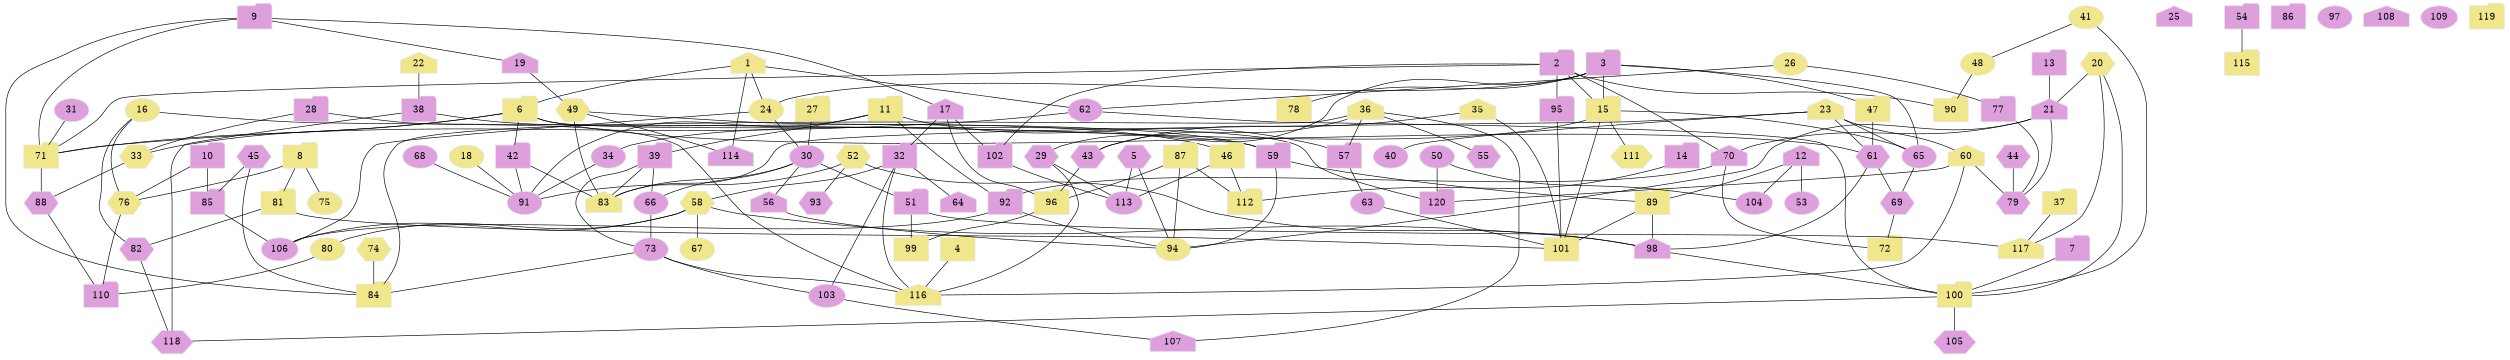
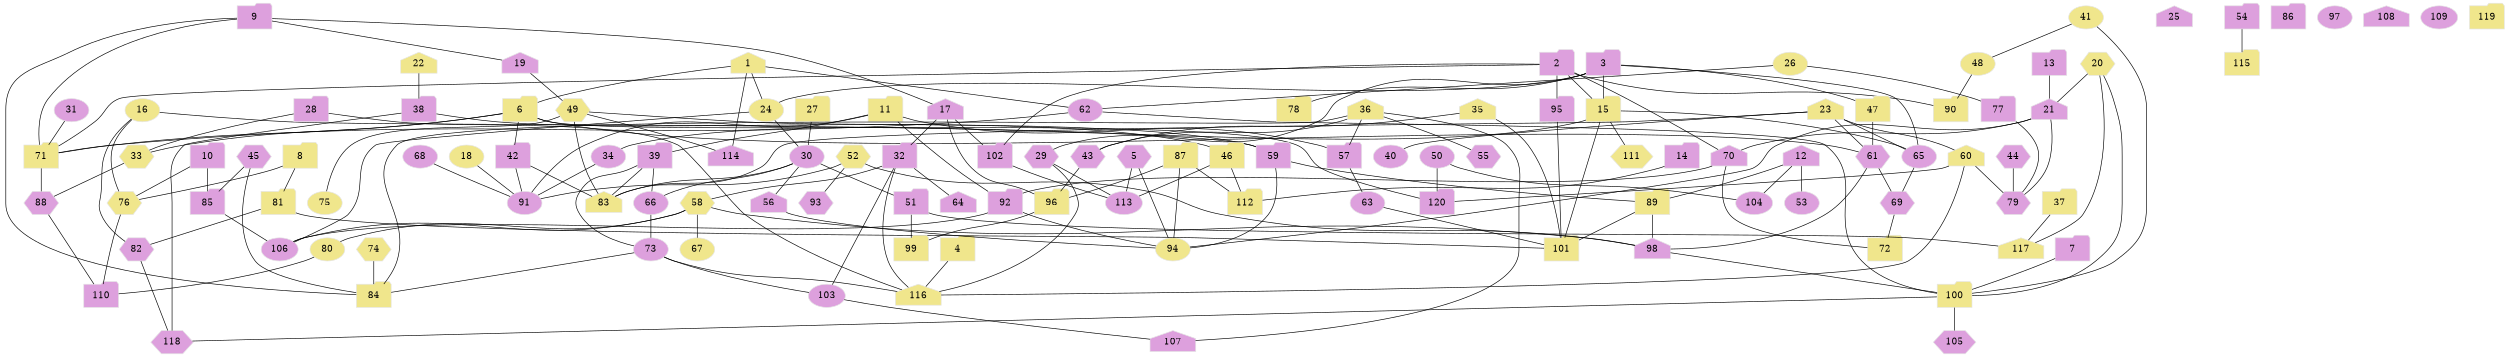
edge "8" -- "75": now "49" -- "75"
